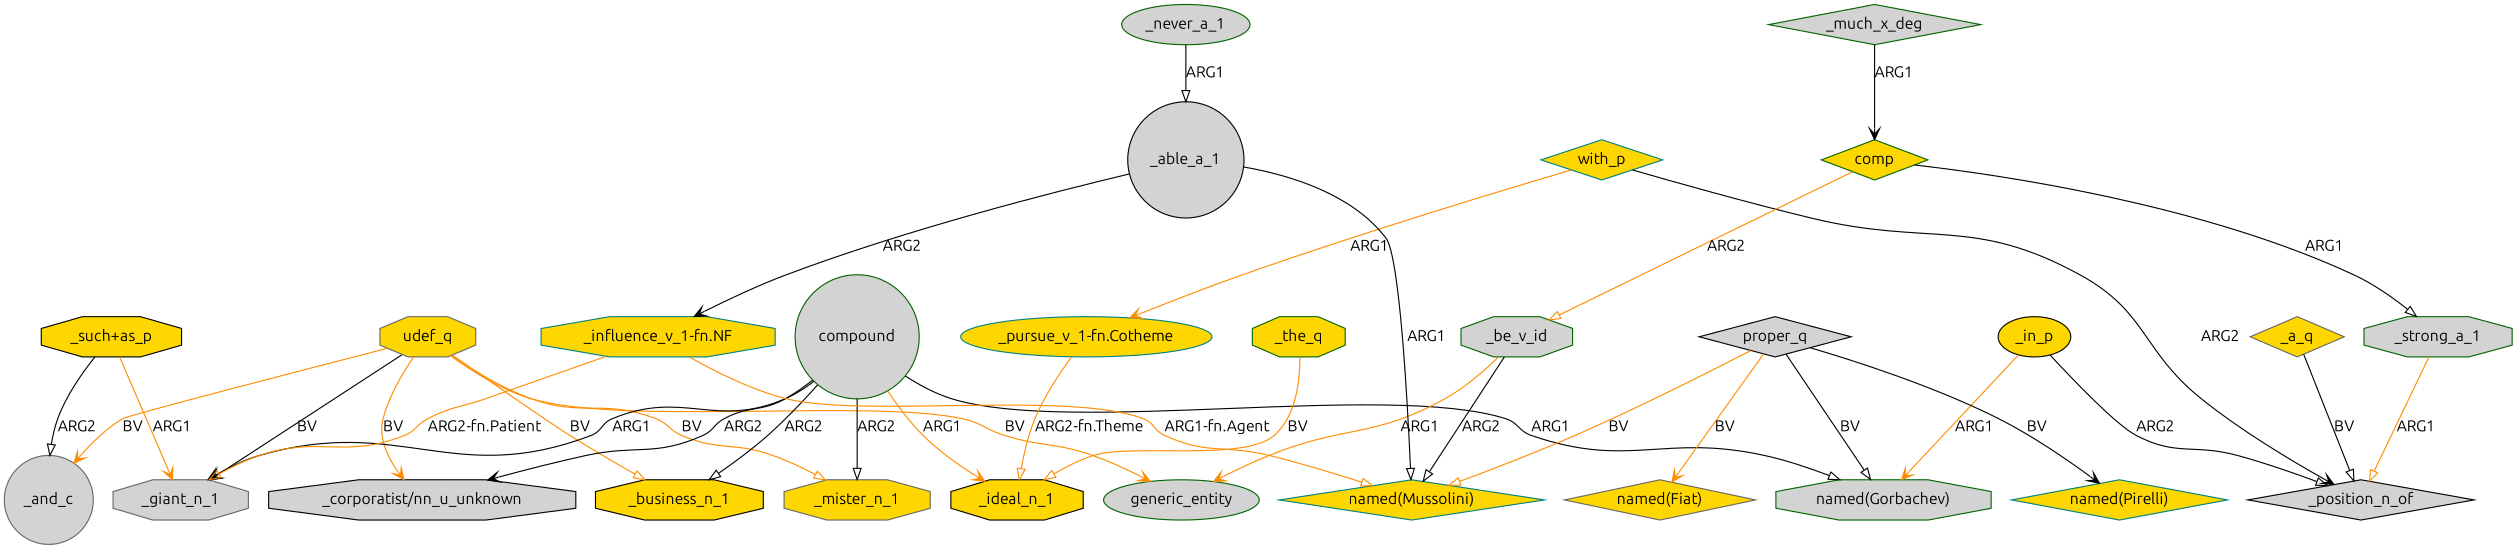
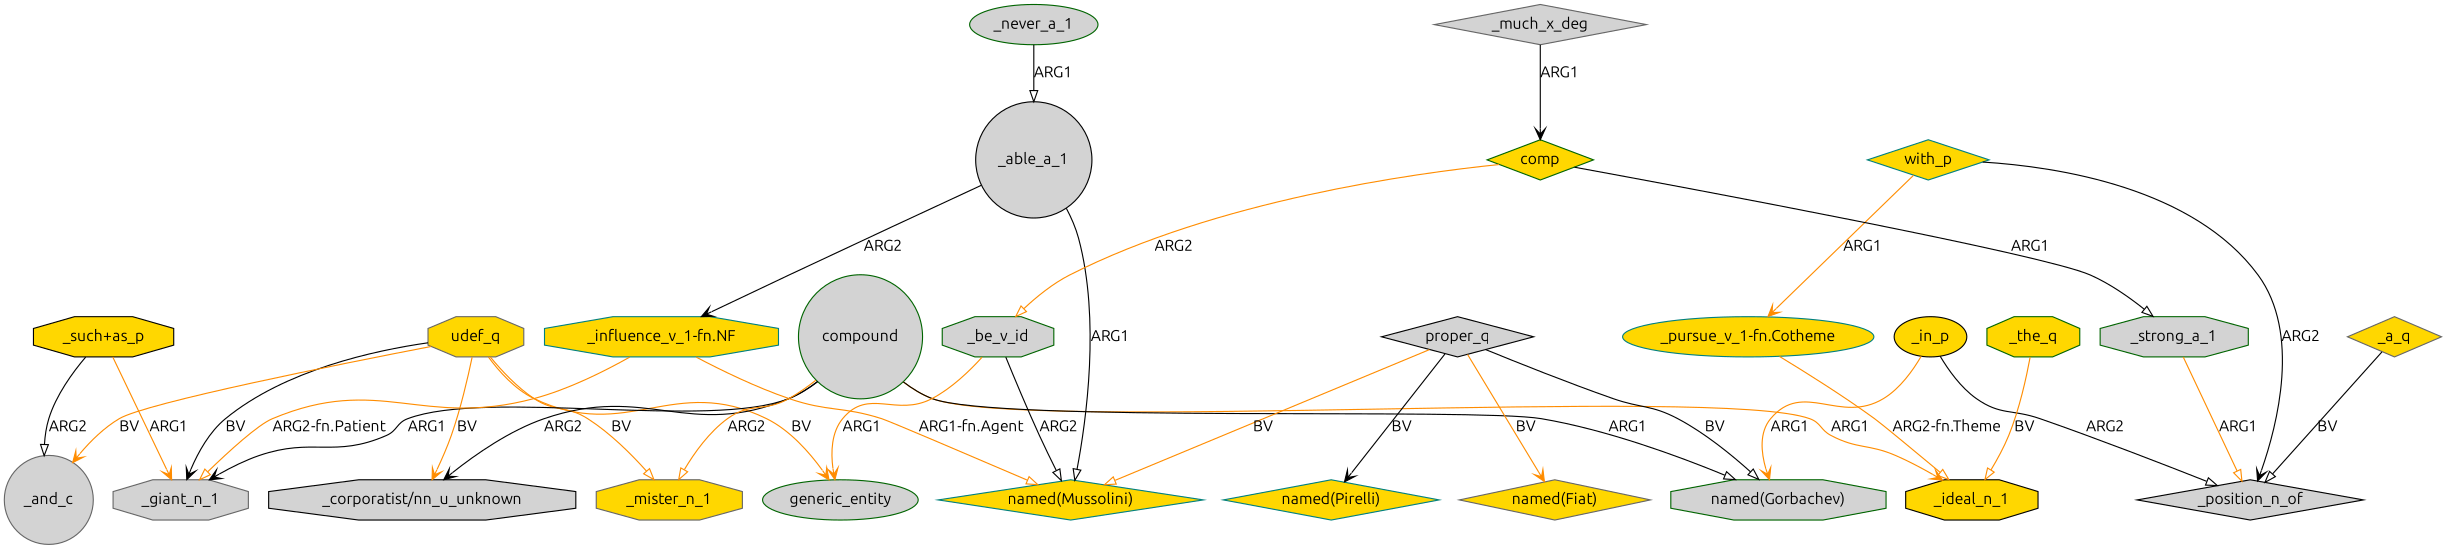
node "_much_x_deg": color darkgreen -> gray40
edge "compound" -> "_mister_n_1": color black -> darkorange
node "_business_n_1": removed
